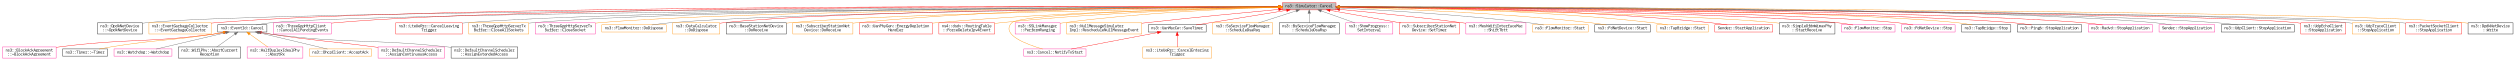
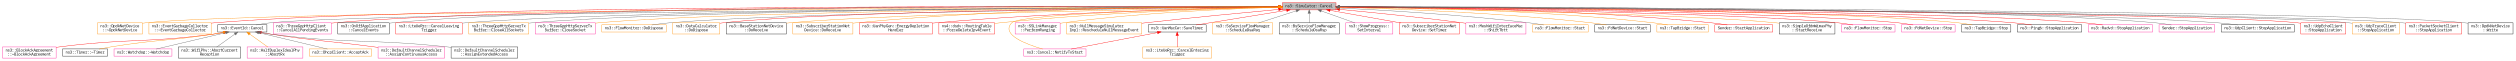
edge "ns3::DpdkNetDevice ::~DpdkNetDevice" -> "ns3::Simulator::Cancel": color gray40 -> darkorange
edge "ns3::DpdkNetDevice ::Write" -> "ns3::Simulator::Cancel": color darkorange -> gray40
edge "ns3::UanPhyGen::EnergyDepletion Handler" -> "ns3::Simulator::Cancel": color darkorange -> red
node "ns3::DpdkNetDevice ::~DpdkNetDevice": color black -> darkorange
node "ns3::OnOffApplication ::CancelEvents": added
